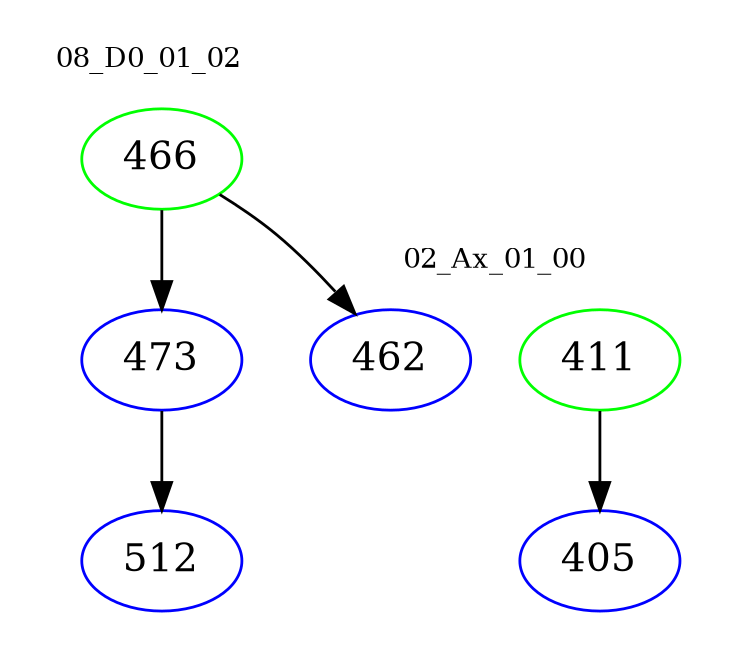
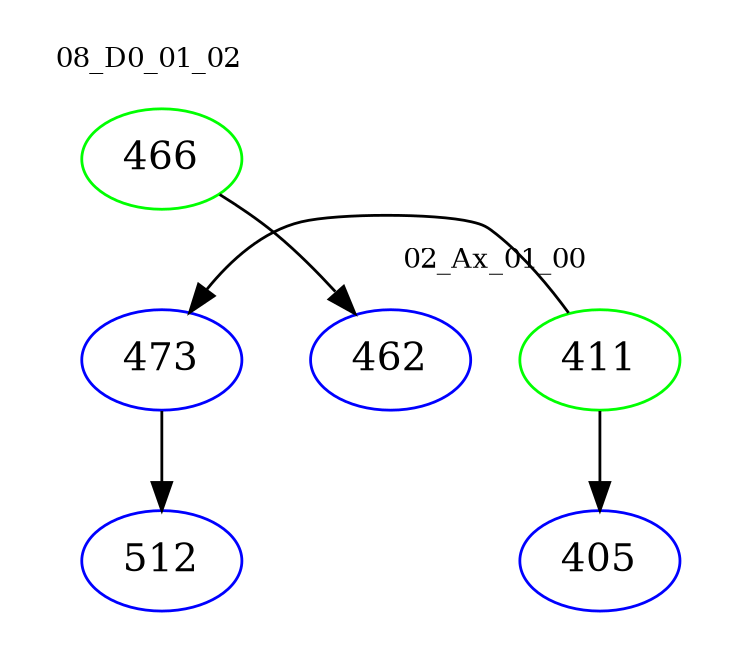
edge "466" -> "473": now "411" -> "473"
